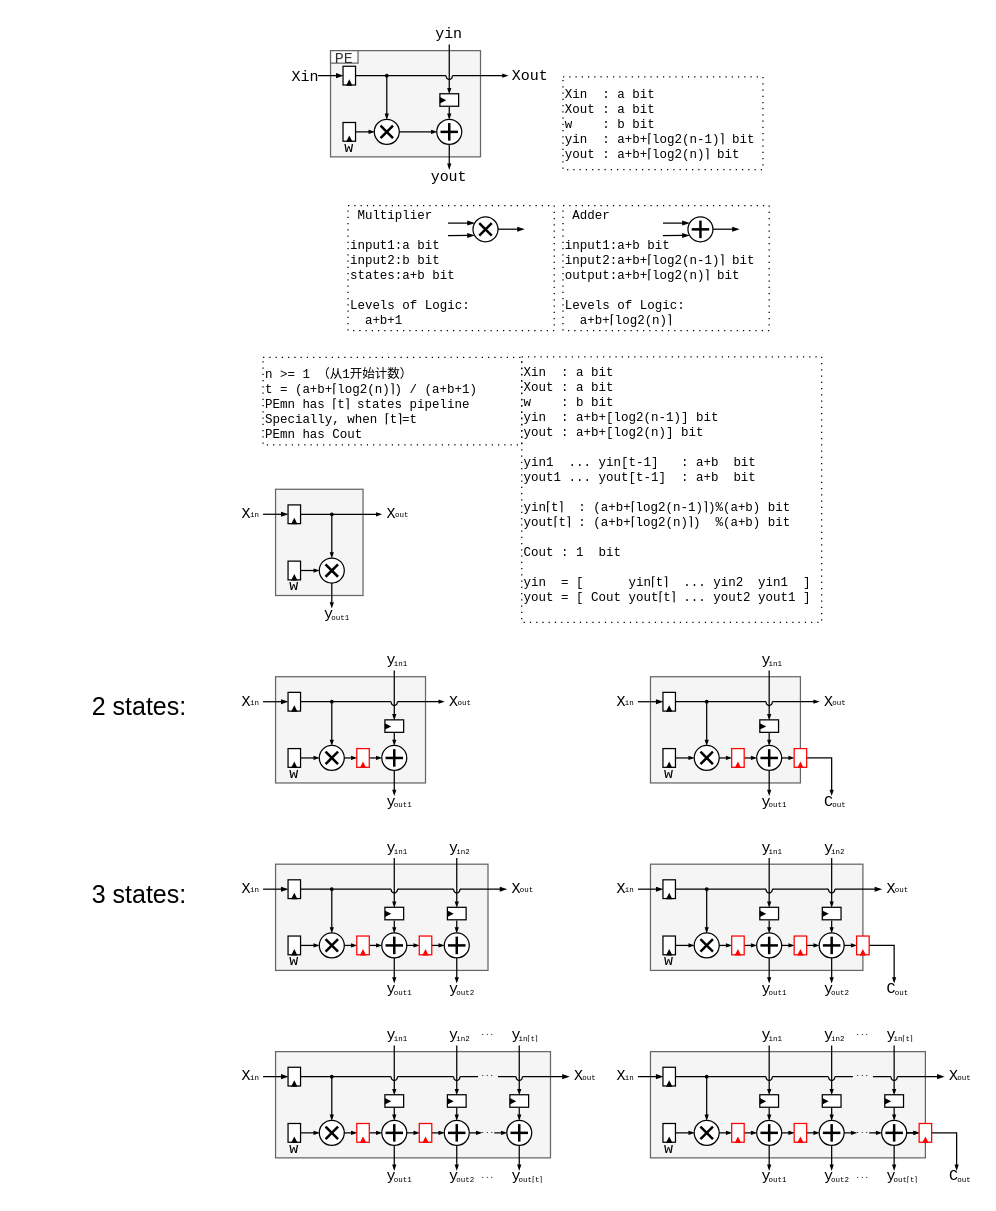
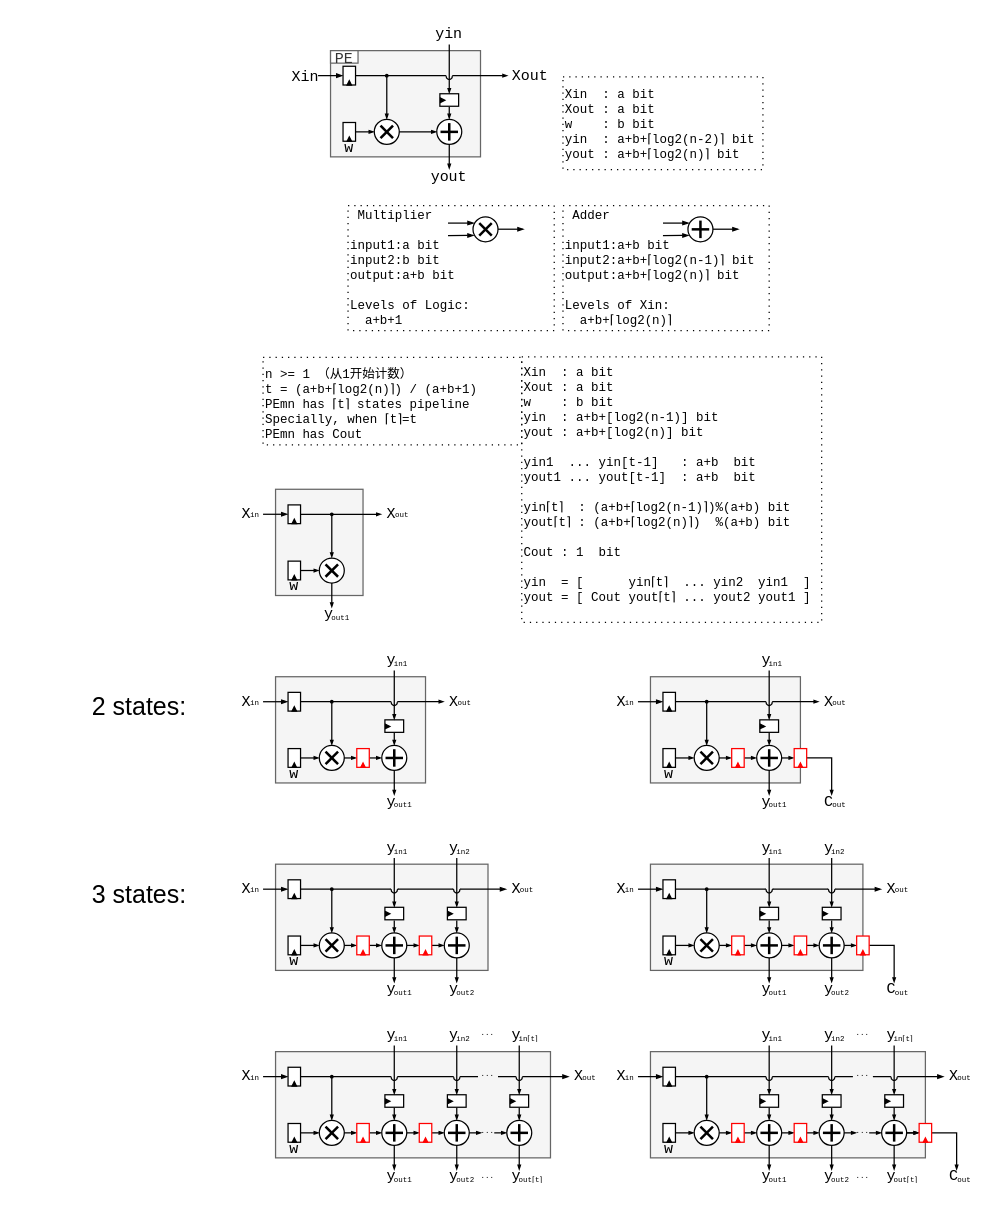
node "Xin : a bit Xout : a bit w : b bit yin : a+b+⌈log2(n-1)⌉ bit yout : a+b+⌈log2(n)⌉ bit": label "Xin : a bit Xout : a bit w : b bit yin : a+b+⌈log2(n-1)⌉ bit yout : a+b+⌈log2(n)⌉ bit" -> "Xin : a bit Xout : a bit w : b bit yin : a+b+⌈log2(n-2)⌉ bit yout : a+b+⌈log2(n)⌉ bit"
node "Multiplier input1:a bit input2:b bit states:a+b bit Levels of Logic: a+b+1": label "Multiplier input1:a bit input2:b bit states:a+b bit Levels of Logic: a+b+1" -> "Multiplier input1:a bit input2:b bit output:a+b bit Levels of Logic: a+b+1"
node "Adder input1:a+b bit input2:a+b+⌈log2(n-1)⌉ bit output:a+b+⌈log2(n)⌉ bit Levels of Logic: a+b+⌈log2(n)⌉": label "Adder input1:a+b bit input2:a+b+⌈log2(n-1)⌉ bit output:a+b+⌈log2(n)⌉ bit Levels of Logic: a+b+⌈log2(n)⌉" -> "Adder input1:a+b bit input2:a+b+⌈log2(n-1)⌉ bit output:a+b+⌈log2(n)⌉ bit Levels of Xin: a+b+⌈log2(n)⌉"
